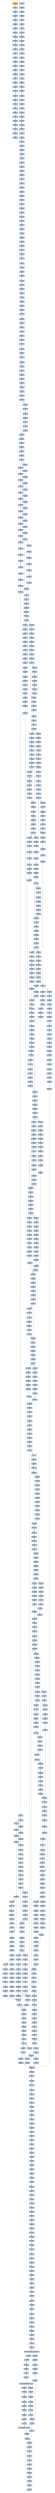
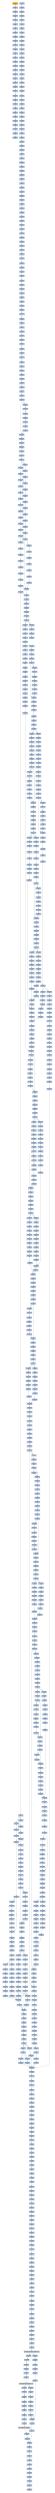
node "0x00448631 shrw": removed
